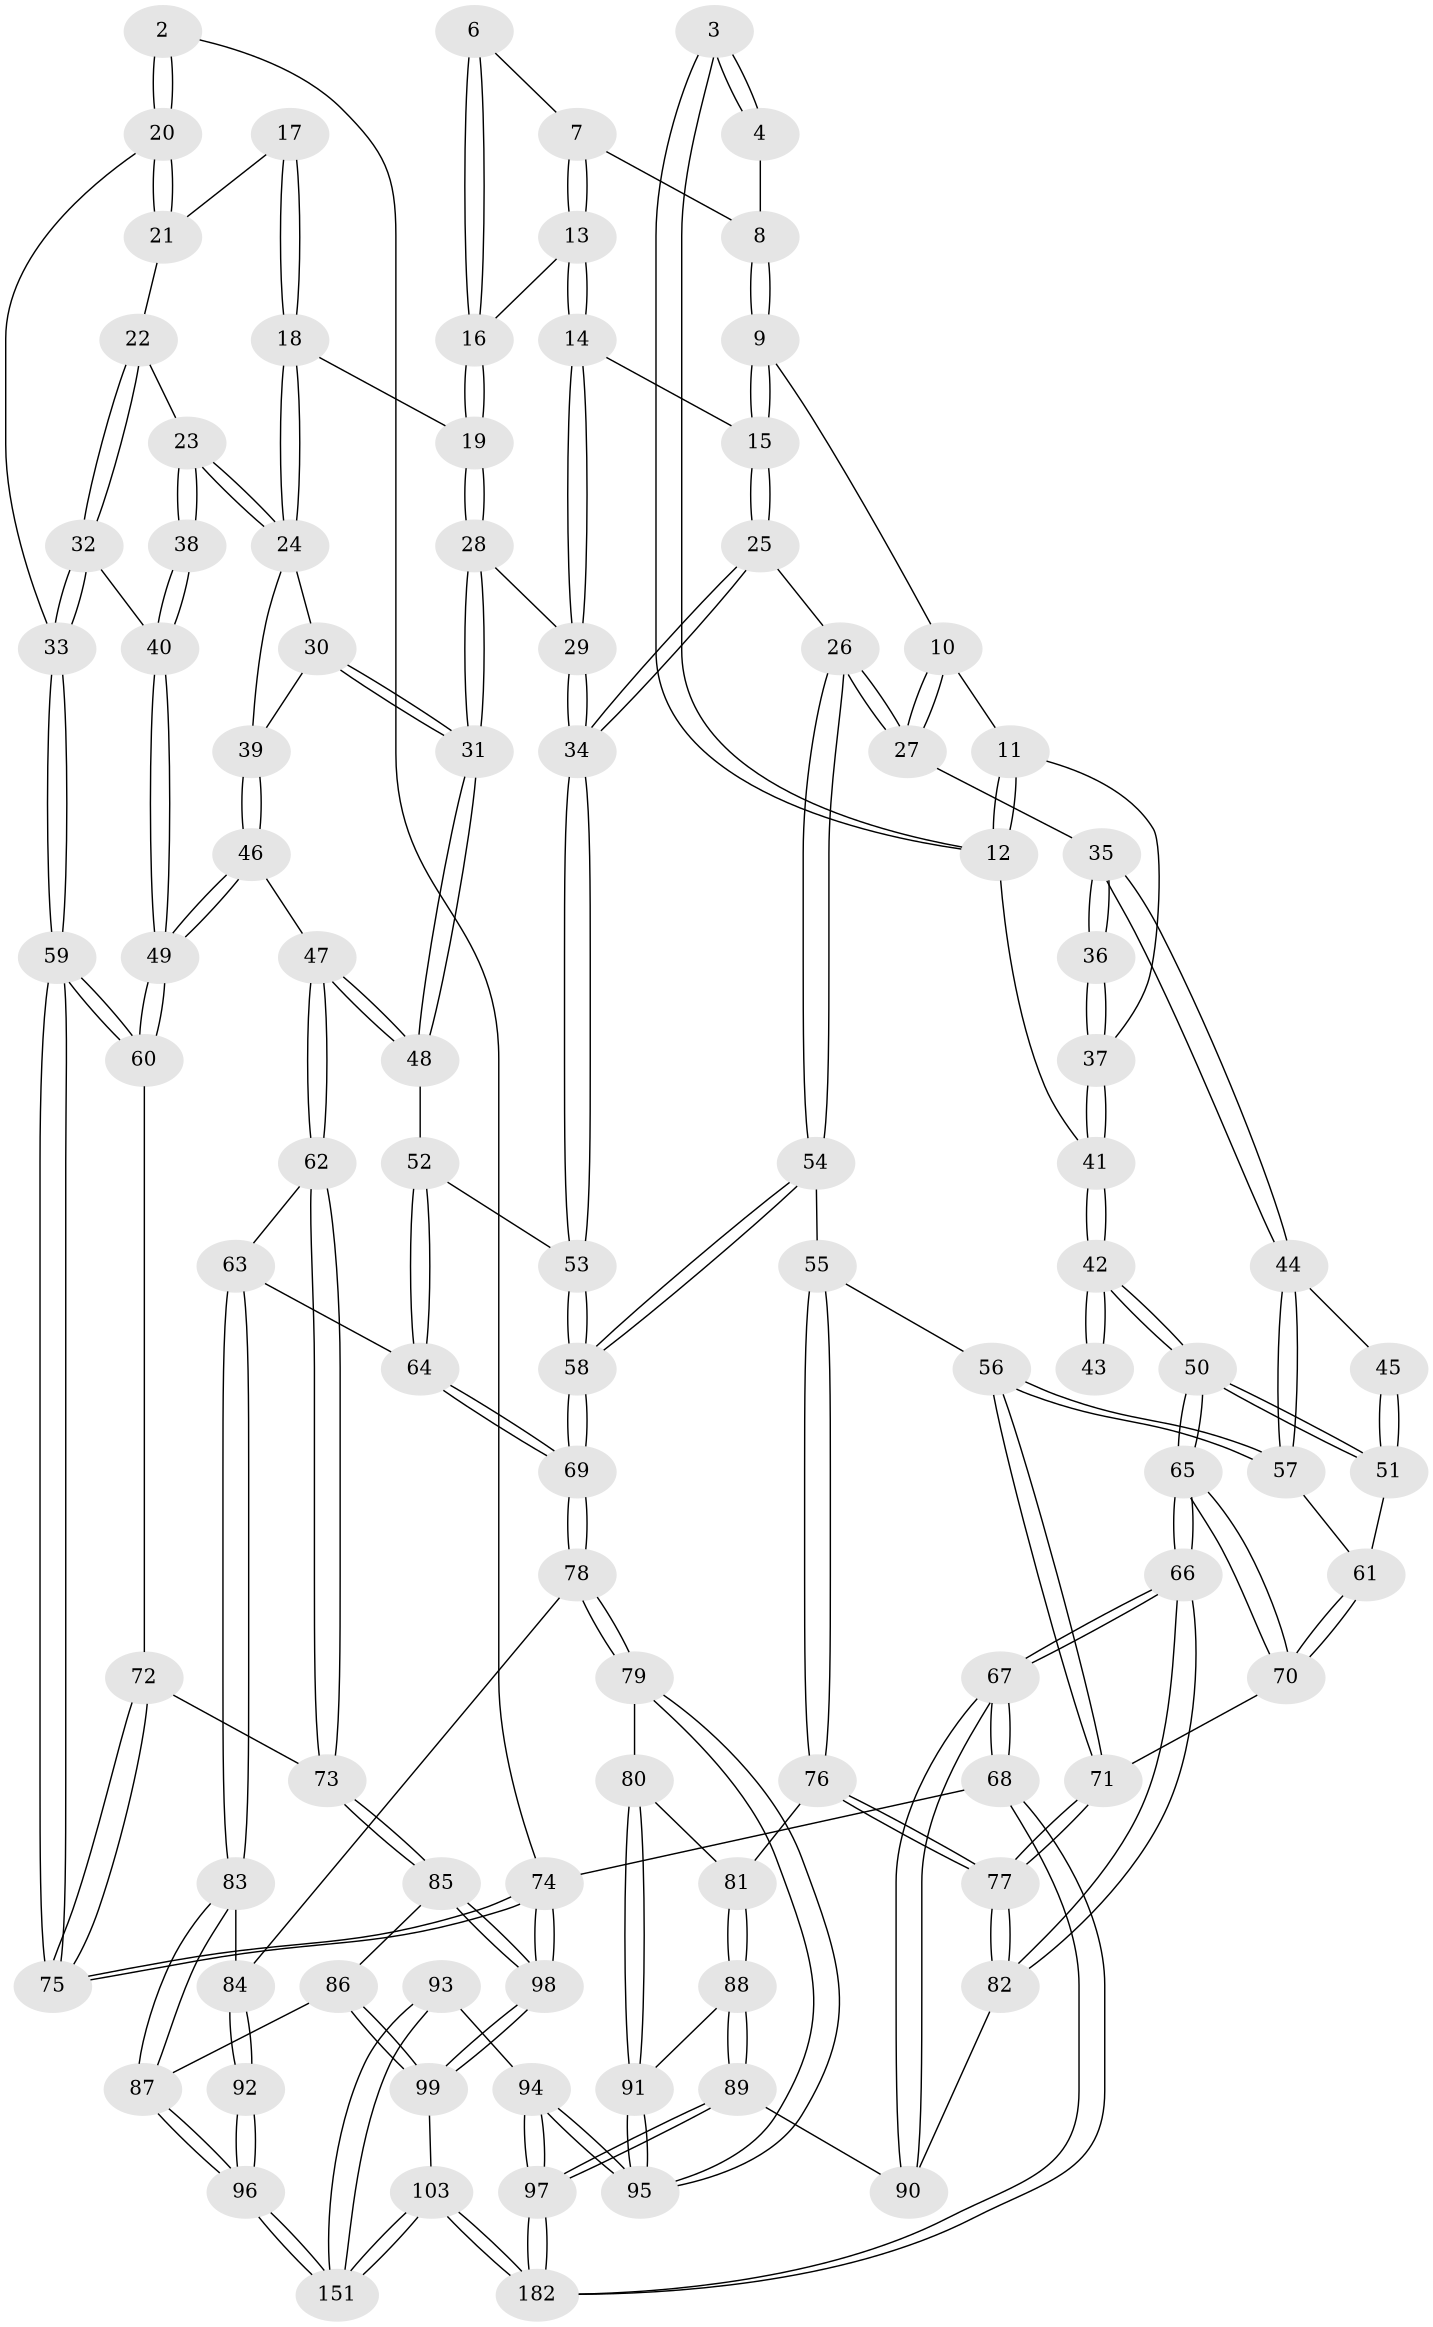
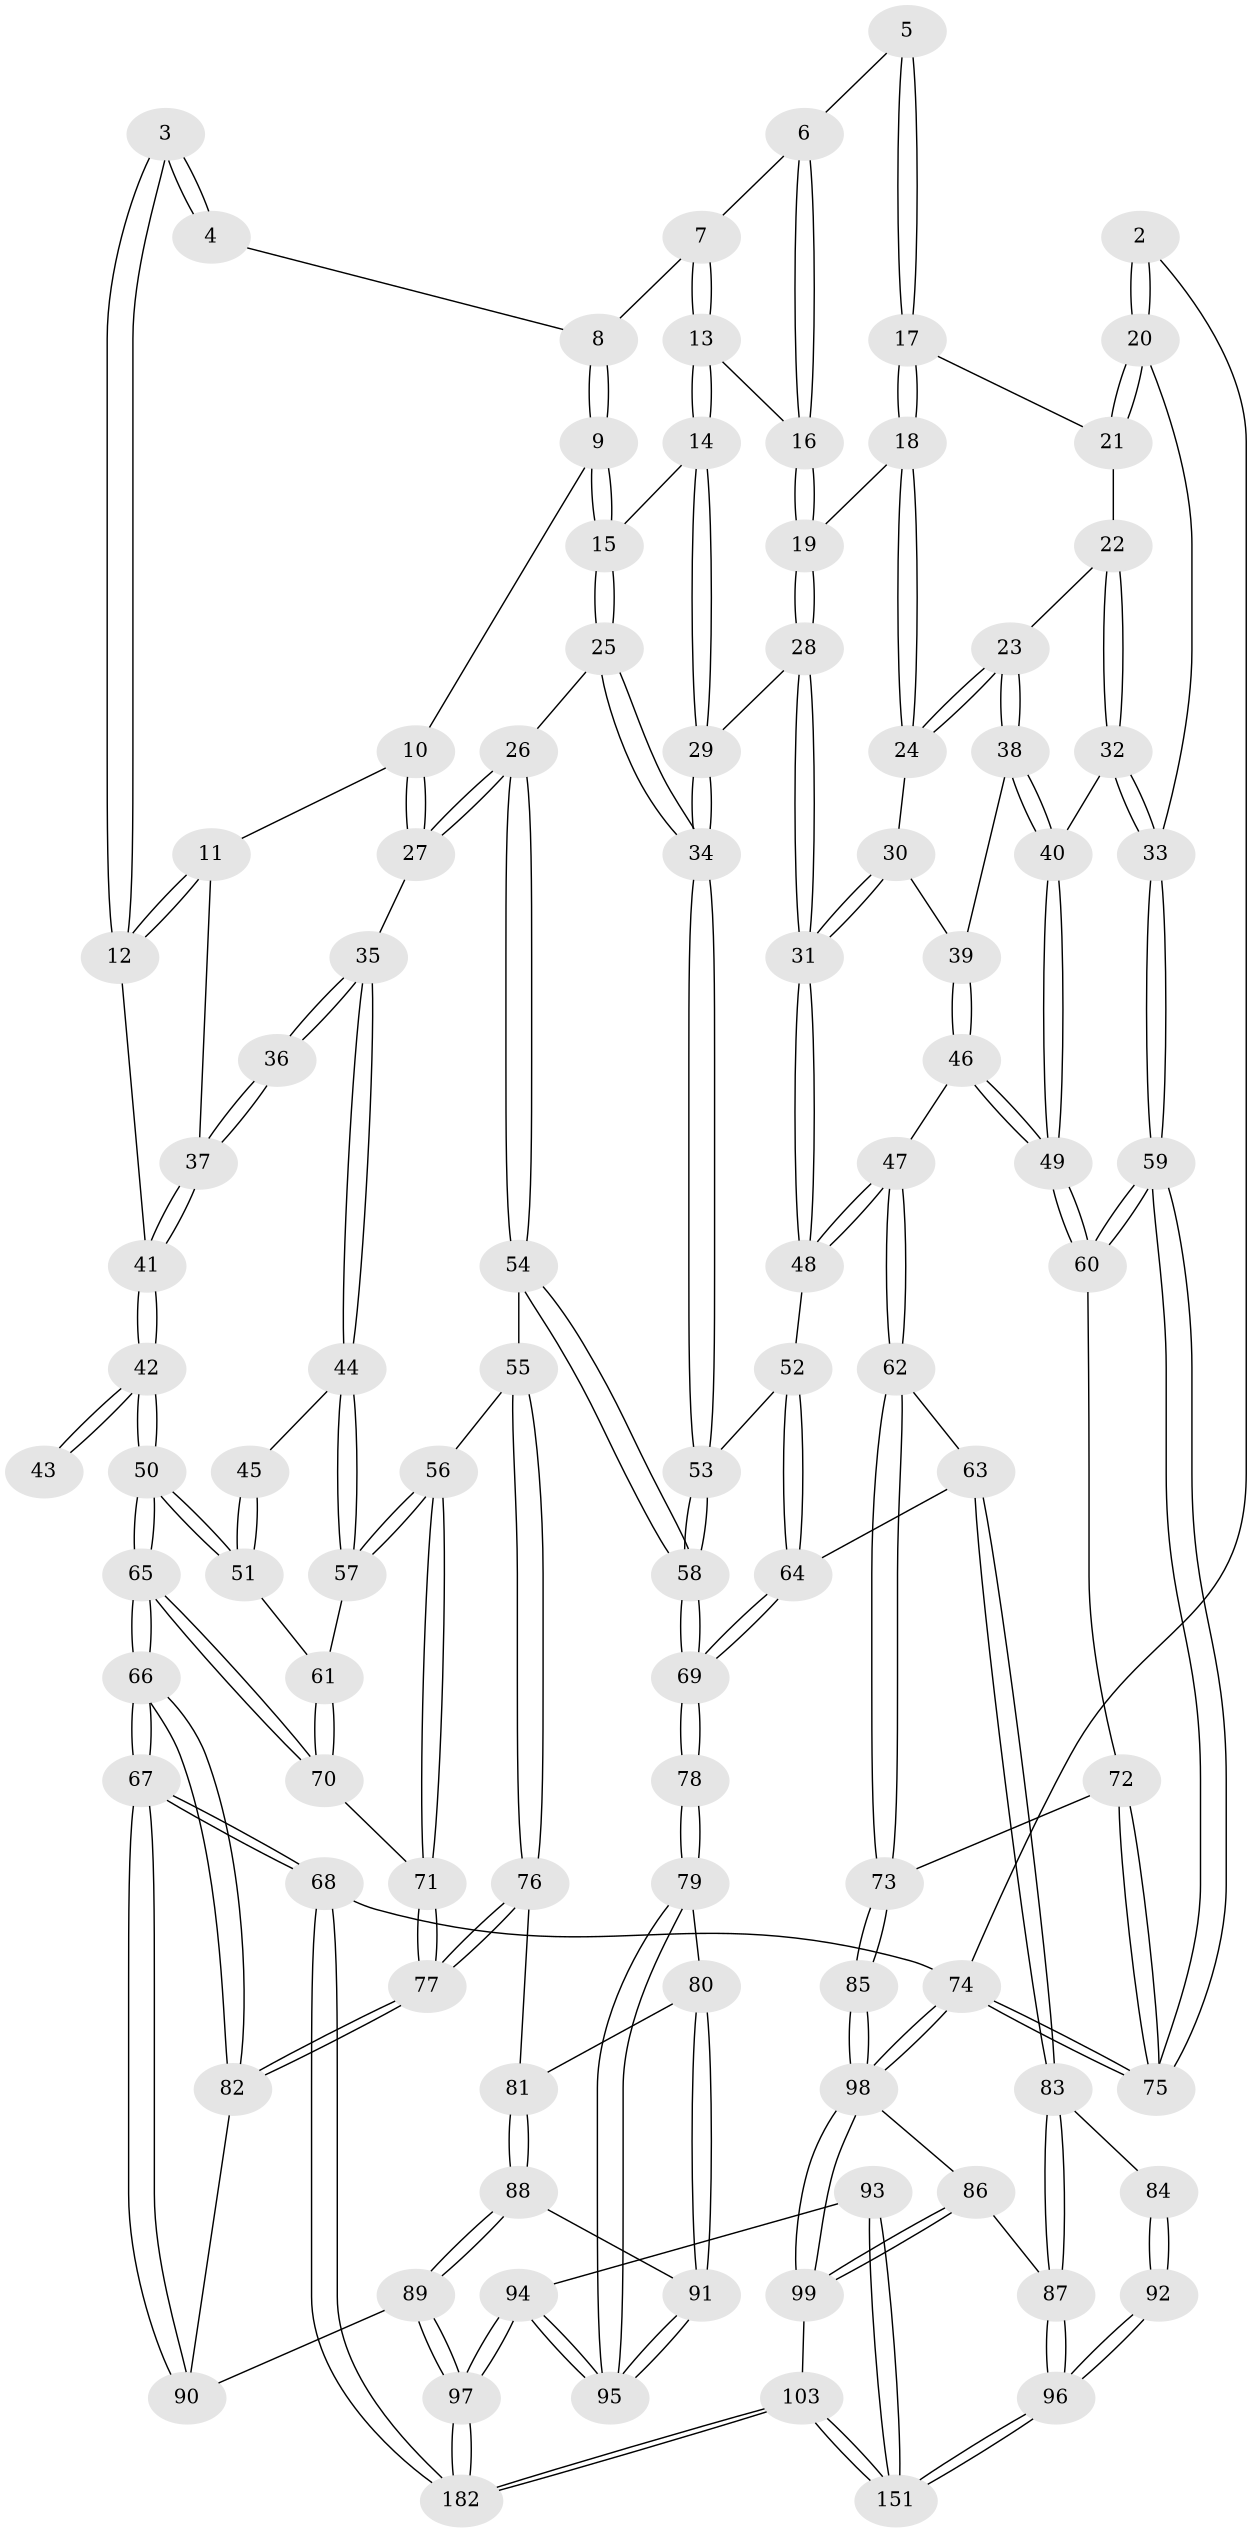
node "5": added
edge "24" -- "39": now "38" -- "39"
edge "78" -- "84": removed
edge "85" -- "86": now "98" -- "86"
